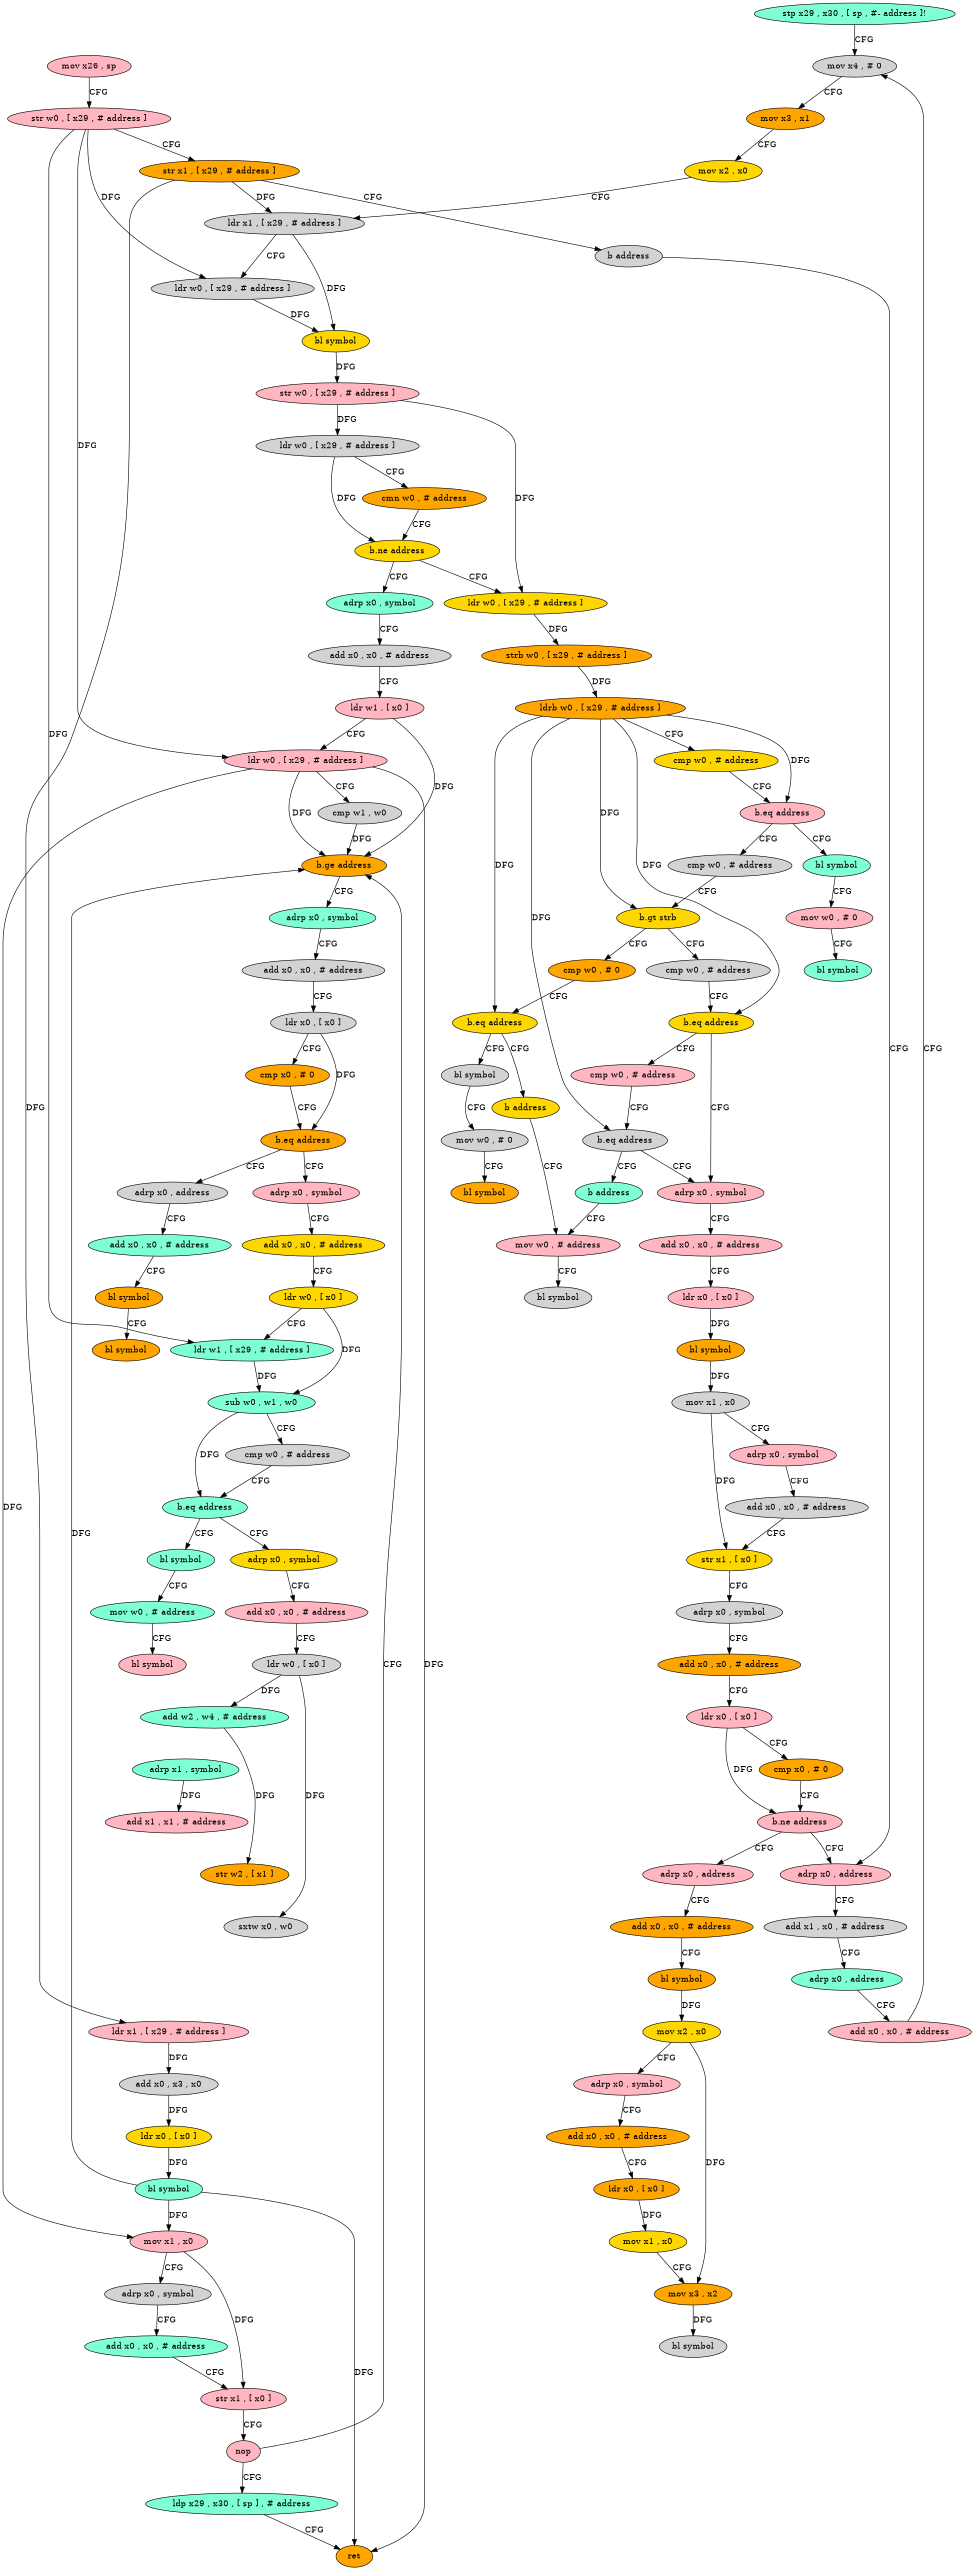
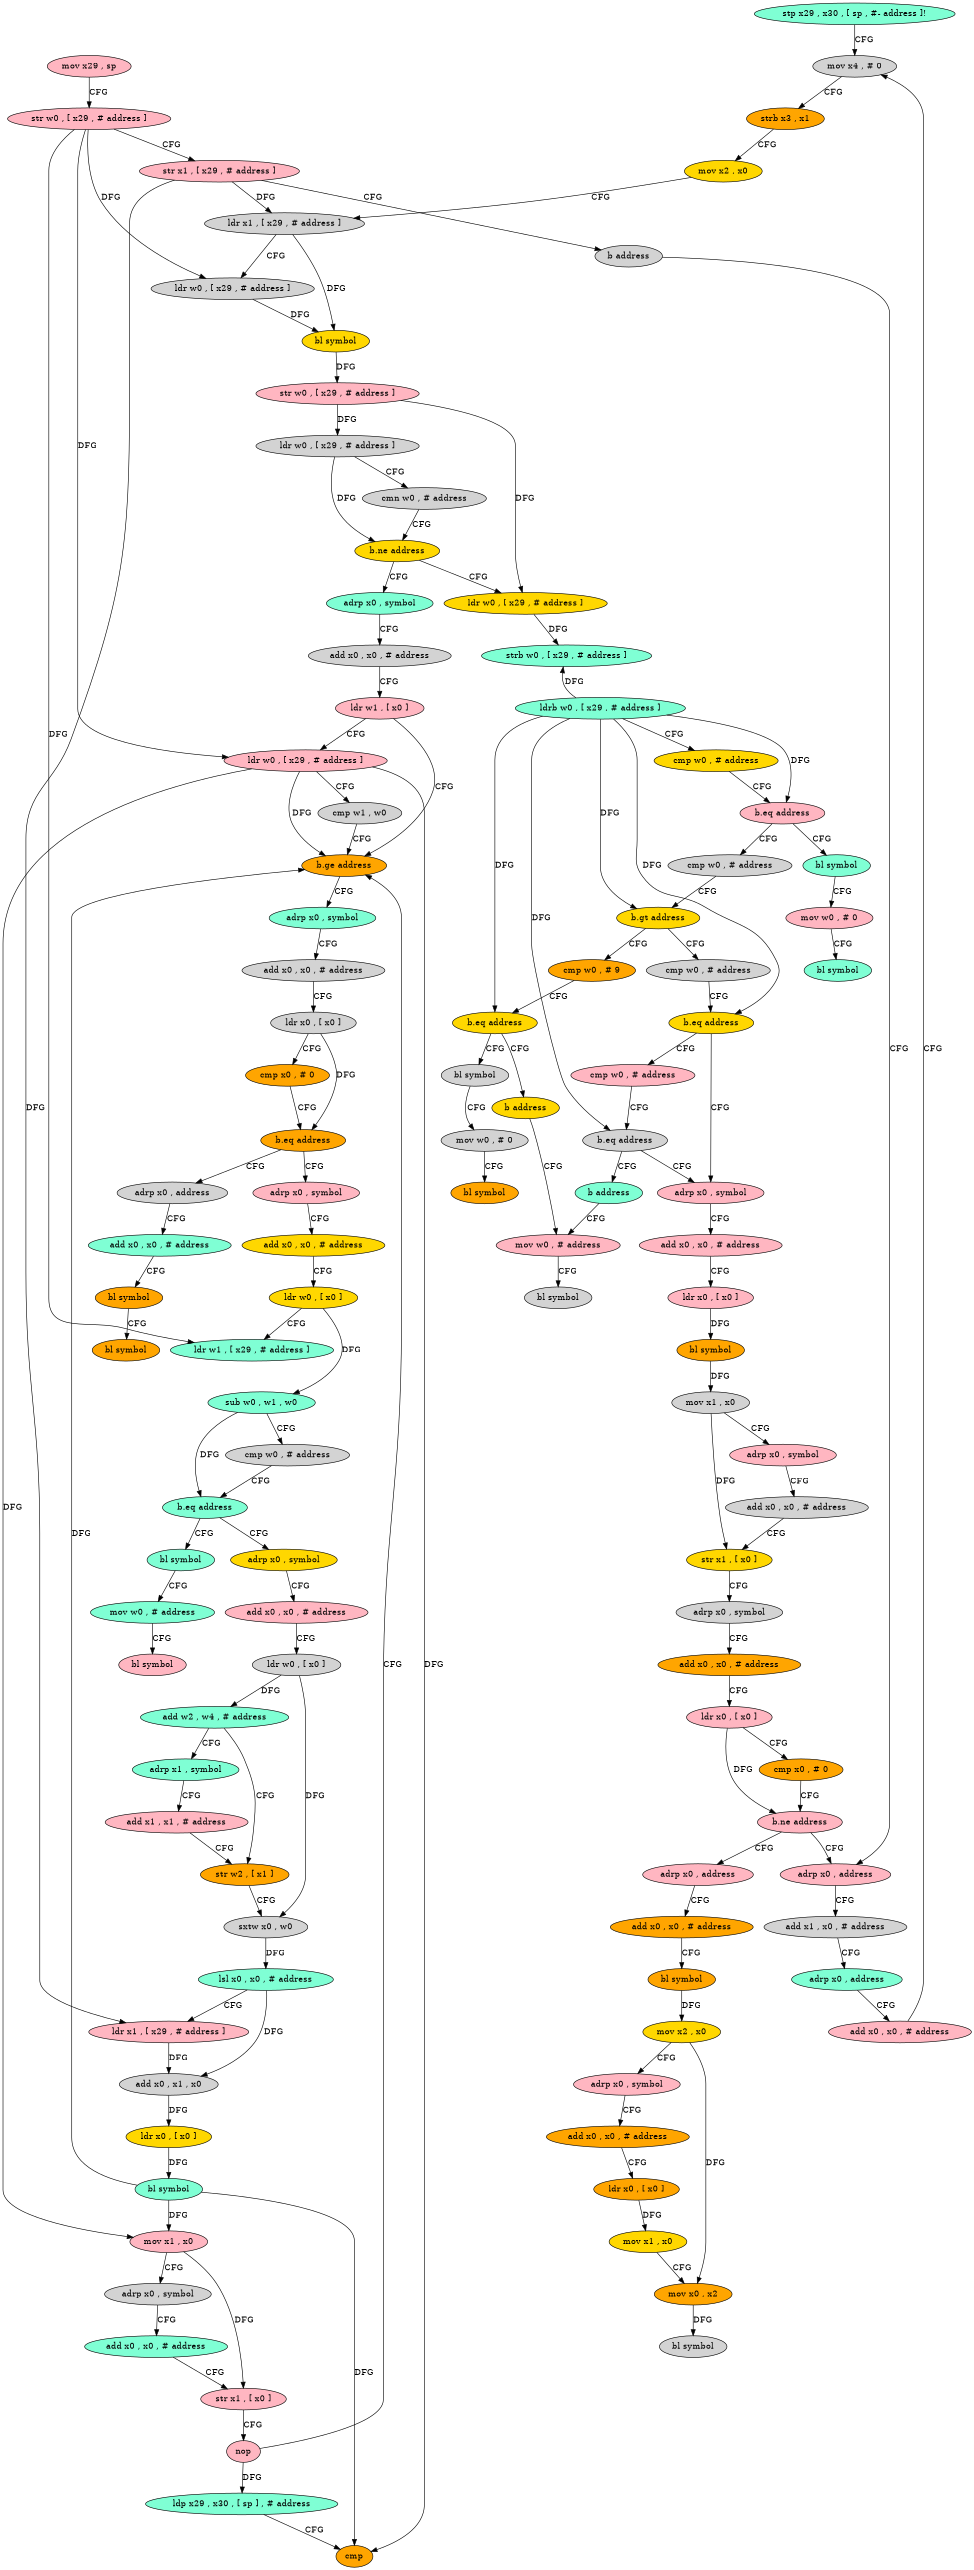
node "mov x26 , sp": label "mov x26 , sp" -> "mov x29 , sp"
node "mov x3 , x1": label "mov x3 , x1" -> "strb x3 , x1"
node "str x1 , [ x29 , # address ]": fillcolor orange -> lightpink
node "cmn w0 , # address": fillcolor orange -> lightgrey
node "strb w0 , [ x29 , # address ]": fillcolor orange -> aquamarine
edge "strb w0 , [ x29 , # address ]" -> "ldrb w0 , [ x29 , # address ]": reversed
node "ldrb w0 , [ x29 , # address ]": fillcolor orange -> aquamarine
edge "ldr w1 , [ x0 ]" -> "b.ge address": label "DFG" -> "CFG"
edge "cmp w1 , w0" -> "b.ge address": label "DFG" -> "CFG"
node "b.gt strb": label "b.gt strb" -> "b.gt address"
node "cmp w0 , # 0": label "cmp w0 , # 0" -> "cmp w0 , # 9"
edge "ldr w1 , [ x29 , # address ]" -> "sub w0 , w1 , w0": removed, label "DFG"
edge "add w2 , w4 , # address" -> "adrp x1 , symbol": added, label "CFG"
edge "adrp x1 , symbol" -> "add x1 , x1 , # address": label "DFG" -> "CFG"
edge "add w2 , w4 , # address" -> "str w2 , [ x1 ]": label "DFG" -> "CFG"
edge "add x1 , x1 , # address" -> "str w2 , [ x1 ]": added, label "CFG"
edge "str w2 , [ x1 ]" -> "sxtw x0 , w0": added, label "CFG"
node "lsl x0 , x0 , # address": added
node "add x0 , x3 , x0": label "add x0 , x3 , x0" -> "add x0 , x1 , x0"
node "mov x3 , x2": label "mov x3 , x2" -> "mov x0 , x2"
edge "nop" -> "ldp x29 , x30 , [ sp ] , # address": label "CFG" -> "DFG"
node "ret": label "ret" -> "cmp"
